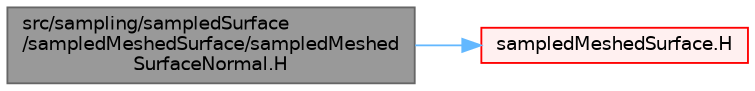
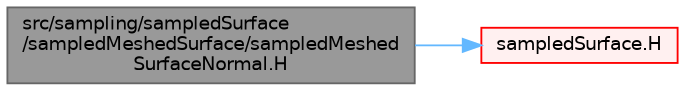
node "sampledMeshedSurface.H": label "sampledMeshedSurface.H" -> "sampledSurface.H"
